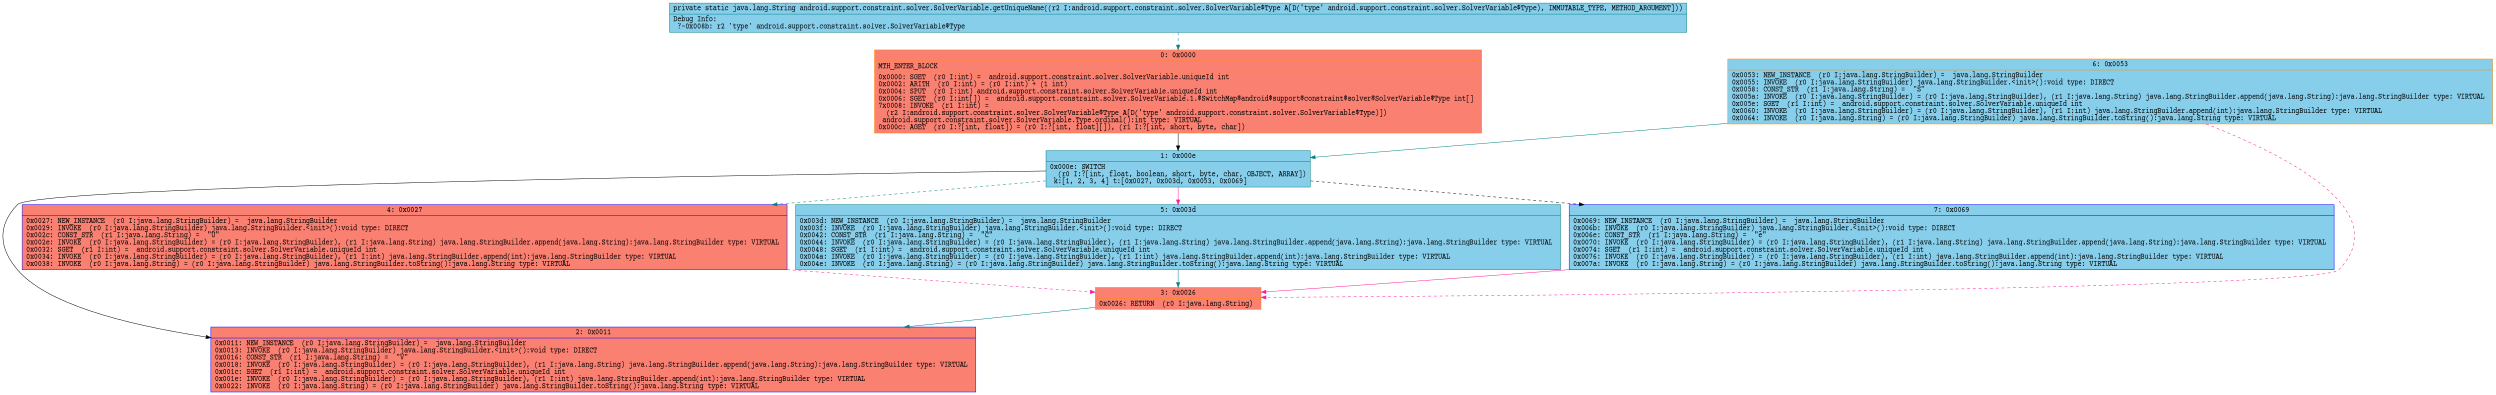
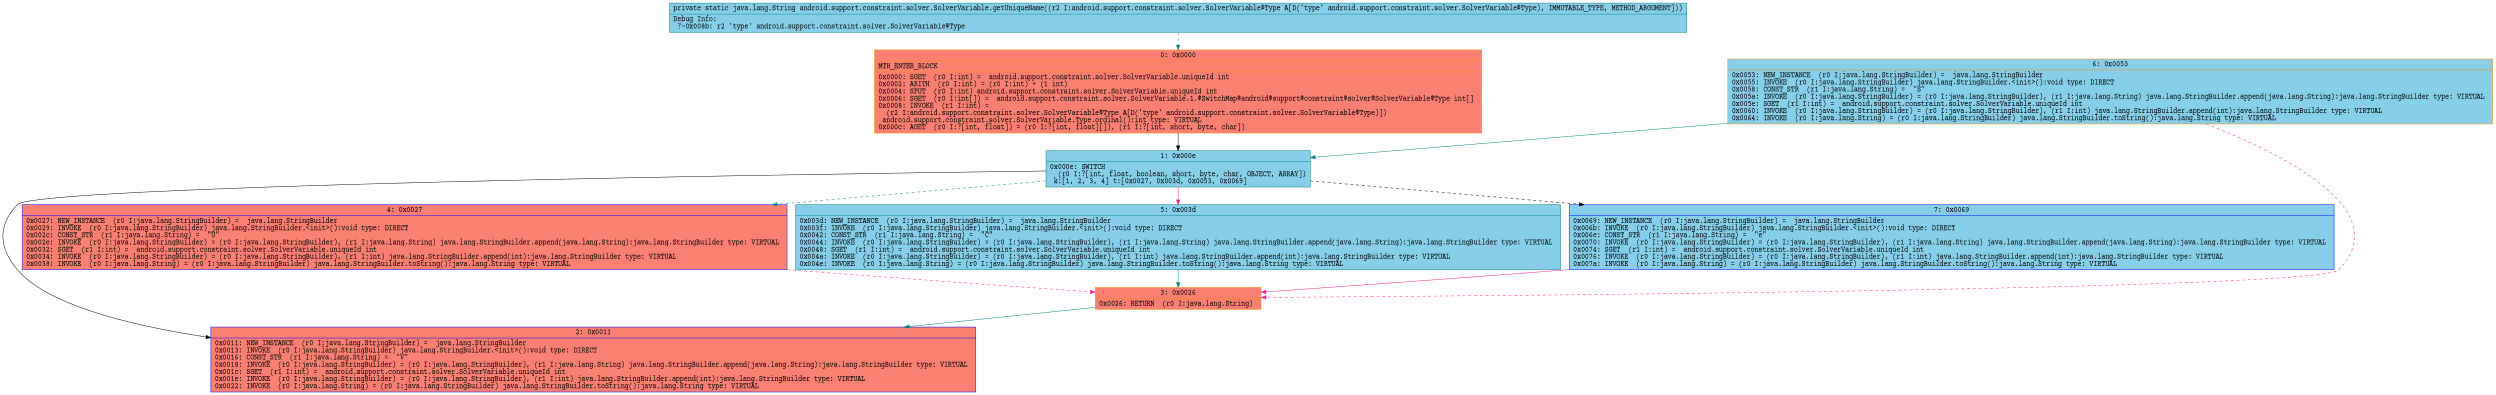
node "0: 0x0000": text "7x0008: INVOKE  (r1 I:int) =" -> "0x0008: INVOKE  (r1 I:int) ="
